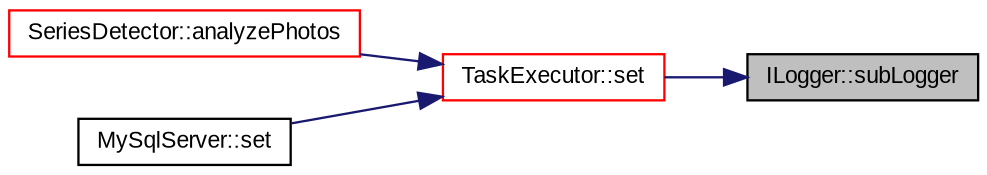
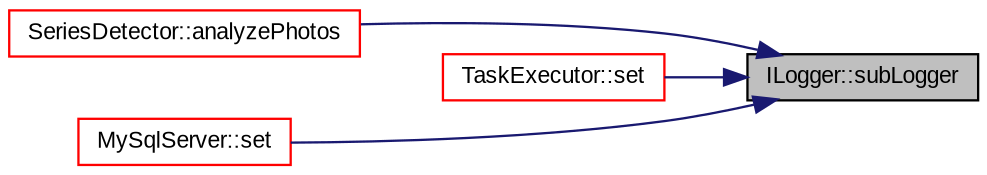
edge "SeriesDetector::analyzePhotos" -> "TaskExecutor::set": now "SeriesDetector::analyzePhotos" -> "ILogger::subLogger"
edge "MySqlServer::set" -> "TaskExecutor::set": now "MySqlServer::set" -> "ILogger::subLogger"
node "MySqlServer::set": color black -> red
